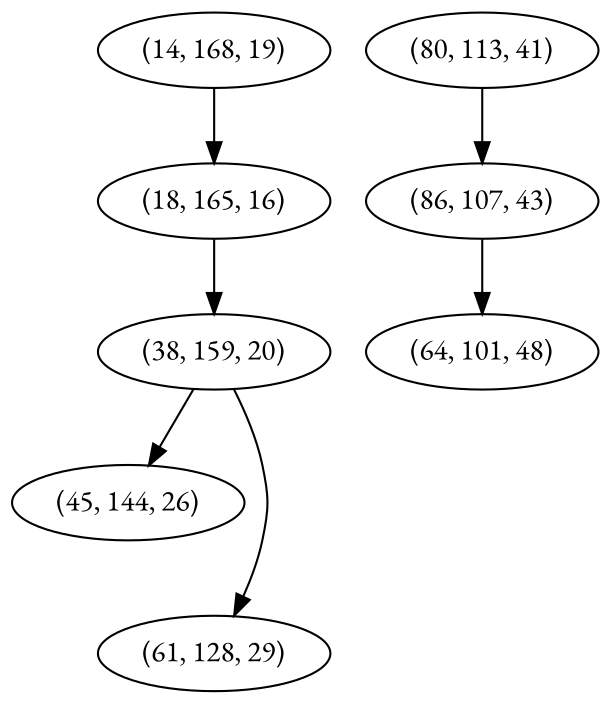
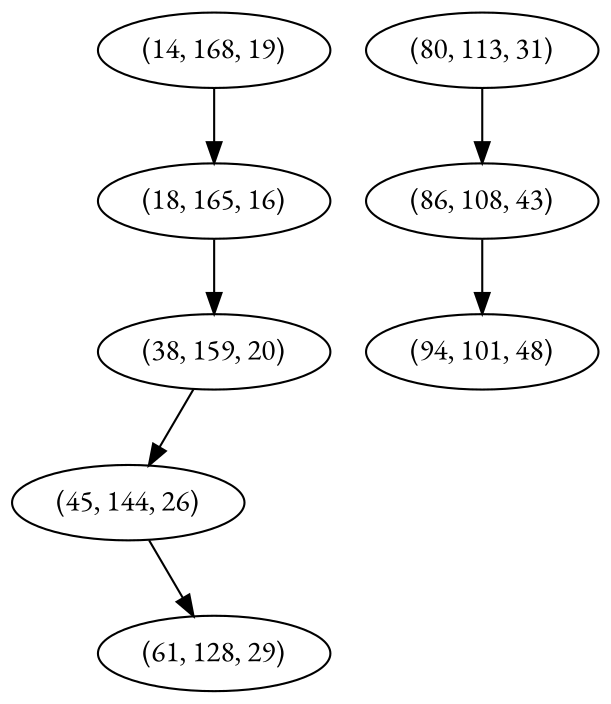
node "(80, 113, 41)": label "(80, 113, 41)" -> "(80, 113, 31)"
node "(86, 107, 43)": label "(86, 107, 43)" -> "(86, 108, 43)"
node "(64, 101, 48)": label "(64, 101, 48)" -> "(94, 101, 48)"
edge "(38, 159, 20)" -> "(61, 128, 29)": now "(45, 144, 26)" -> "(61, 128, 29)"
